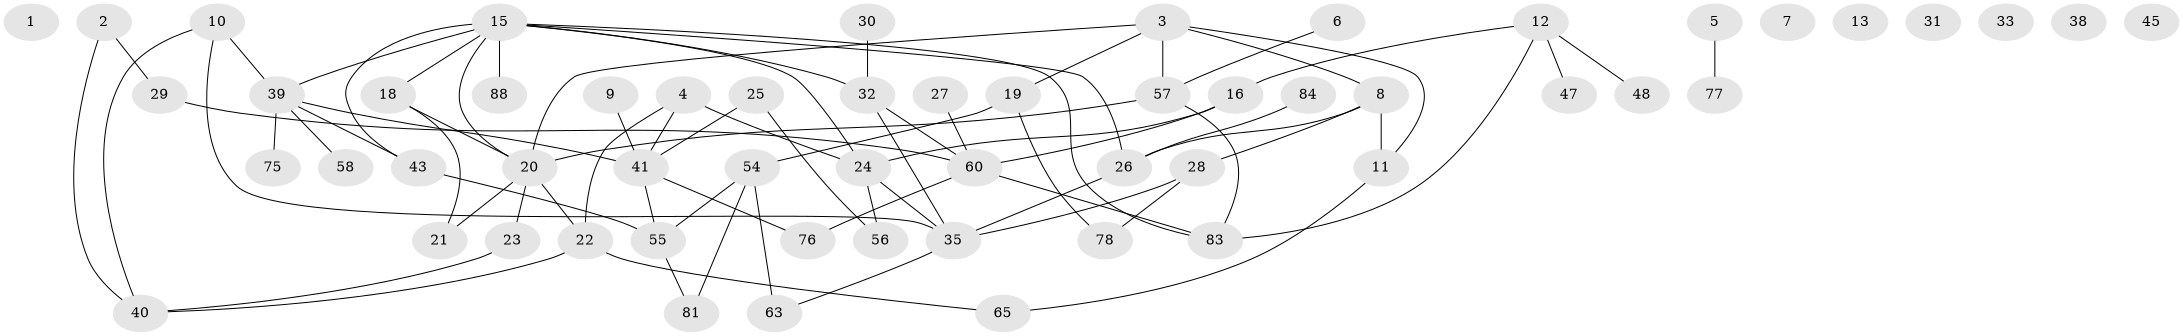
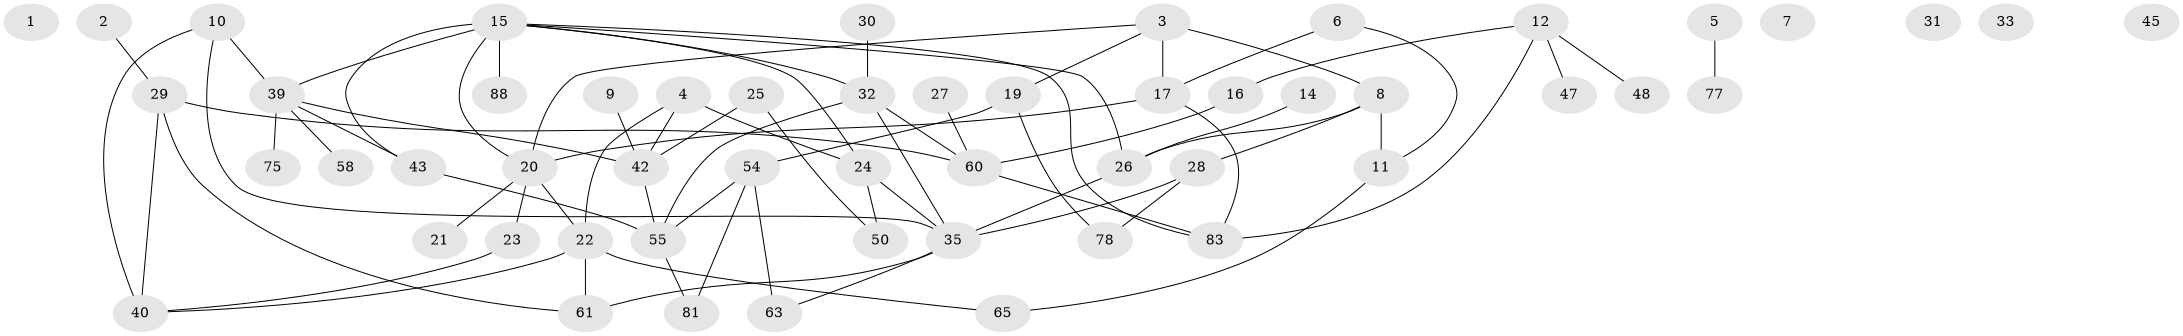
node "13": removed
node "38": removed
edge "3" -- "11": now "6" -- "11"
node "18": removed
node "57": label "57" -> "17"
node "84": label "84" -> "14"
edge "16" -- "24": removed
edge "32" -- "55": added
node "41": label "41" -> "42"
edge "2" -- "40": now "29" -- "40"
node "76": removed
node "56": label "56" -> "50"
node "61": added
